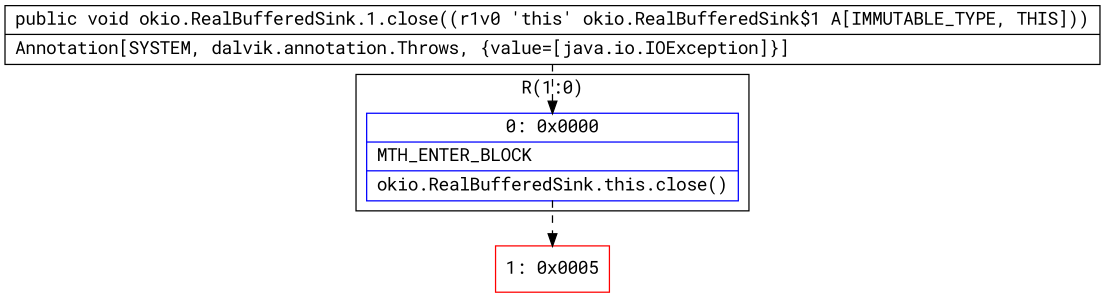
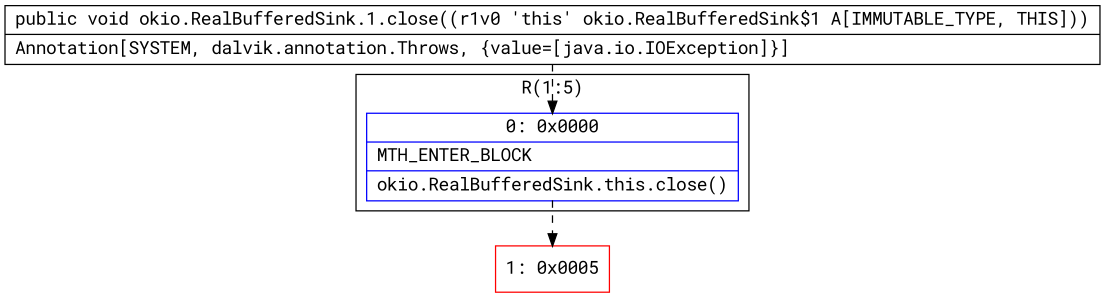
cluster "R(1:0)": label "R(1:0)" -> "R(1:5)"
